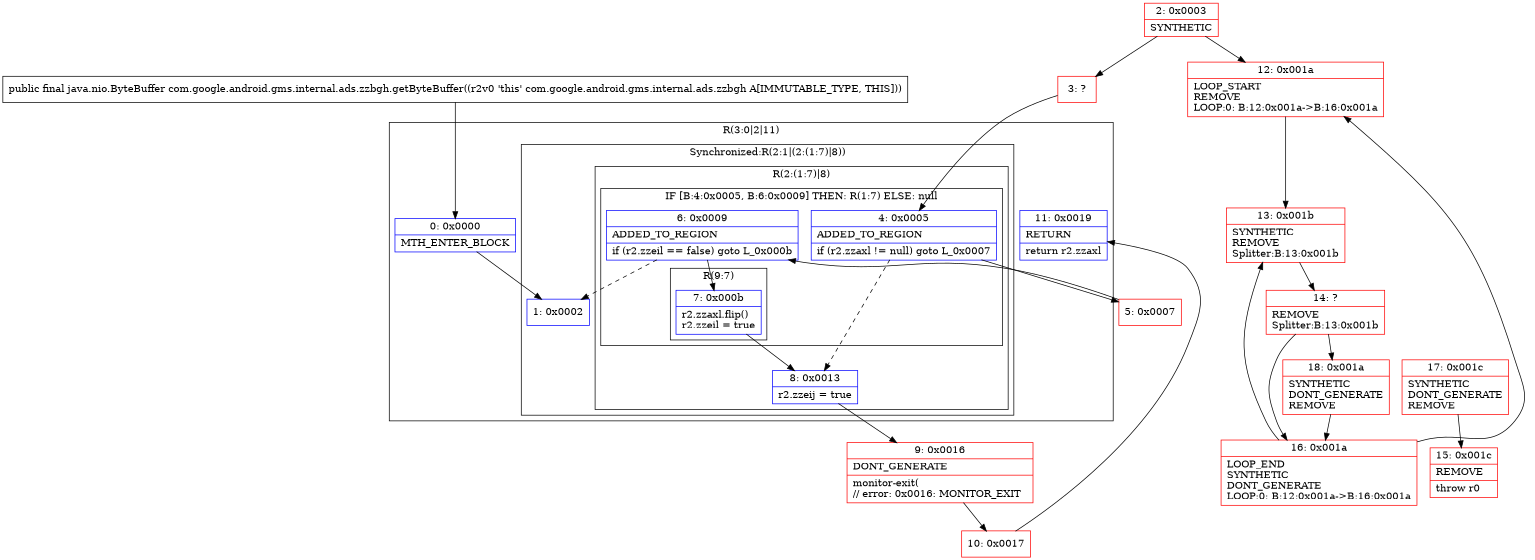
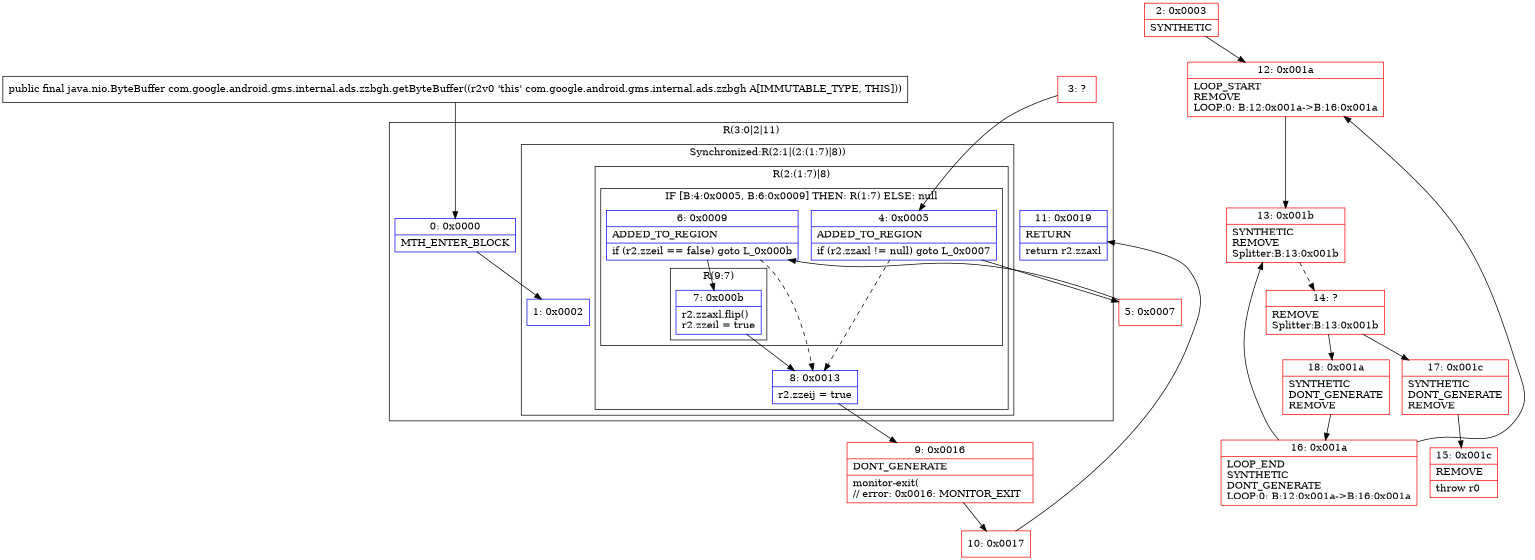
edge "2: 0x0003" -> "3: ?": removed
edge "13: 0x001b" -> "14: ?": style solid -> dashed
edge "6: 0x0009" -> "1: 0x0002": now "6: 0x0009" -> "8: 0x0013"
edge "14: ?" -> "16: 0x001a": now "14: ?" -> "17: 0x001c"
